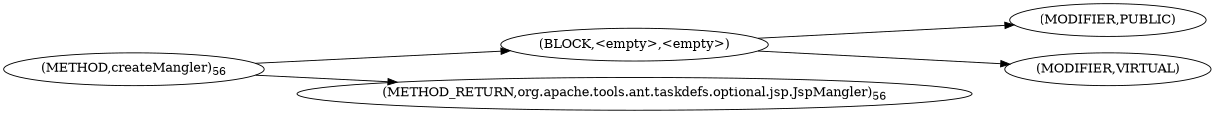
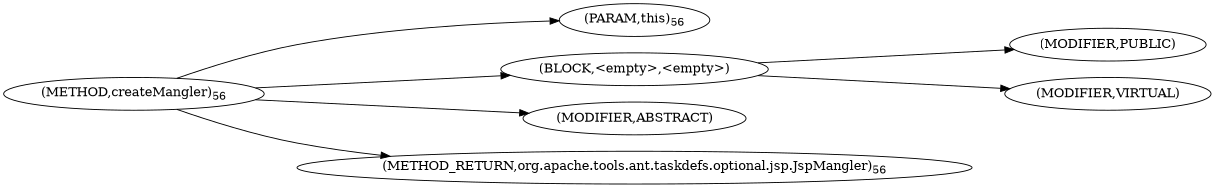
node "(PARAM,this)": added
node "(MODIFIER,ABSTRACT)": added
